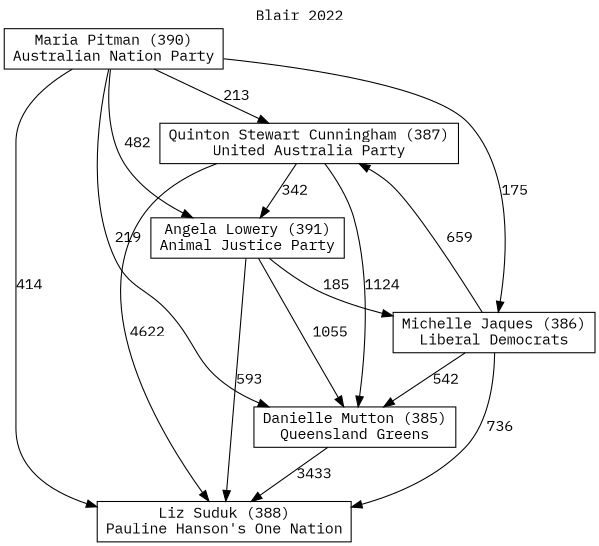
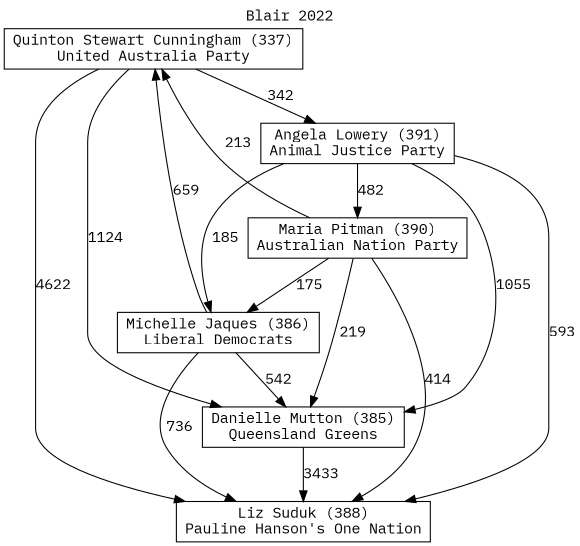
node "Quinton Stewart Cunningham (387) United Australia Party": label "Quinton Stewart Cunningham (387) United Australia Party" -> "Quinton Stewart Cunningham (337) United Australia Party"
edge "Maria Pitman (390) Australian Nation Party" -> "Angela Lowery (391) Animal Justice Party": reversed
